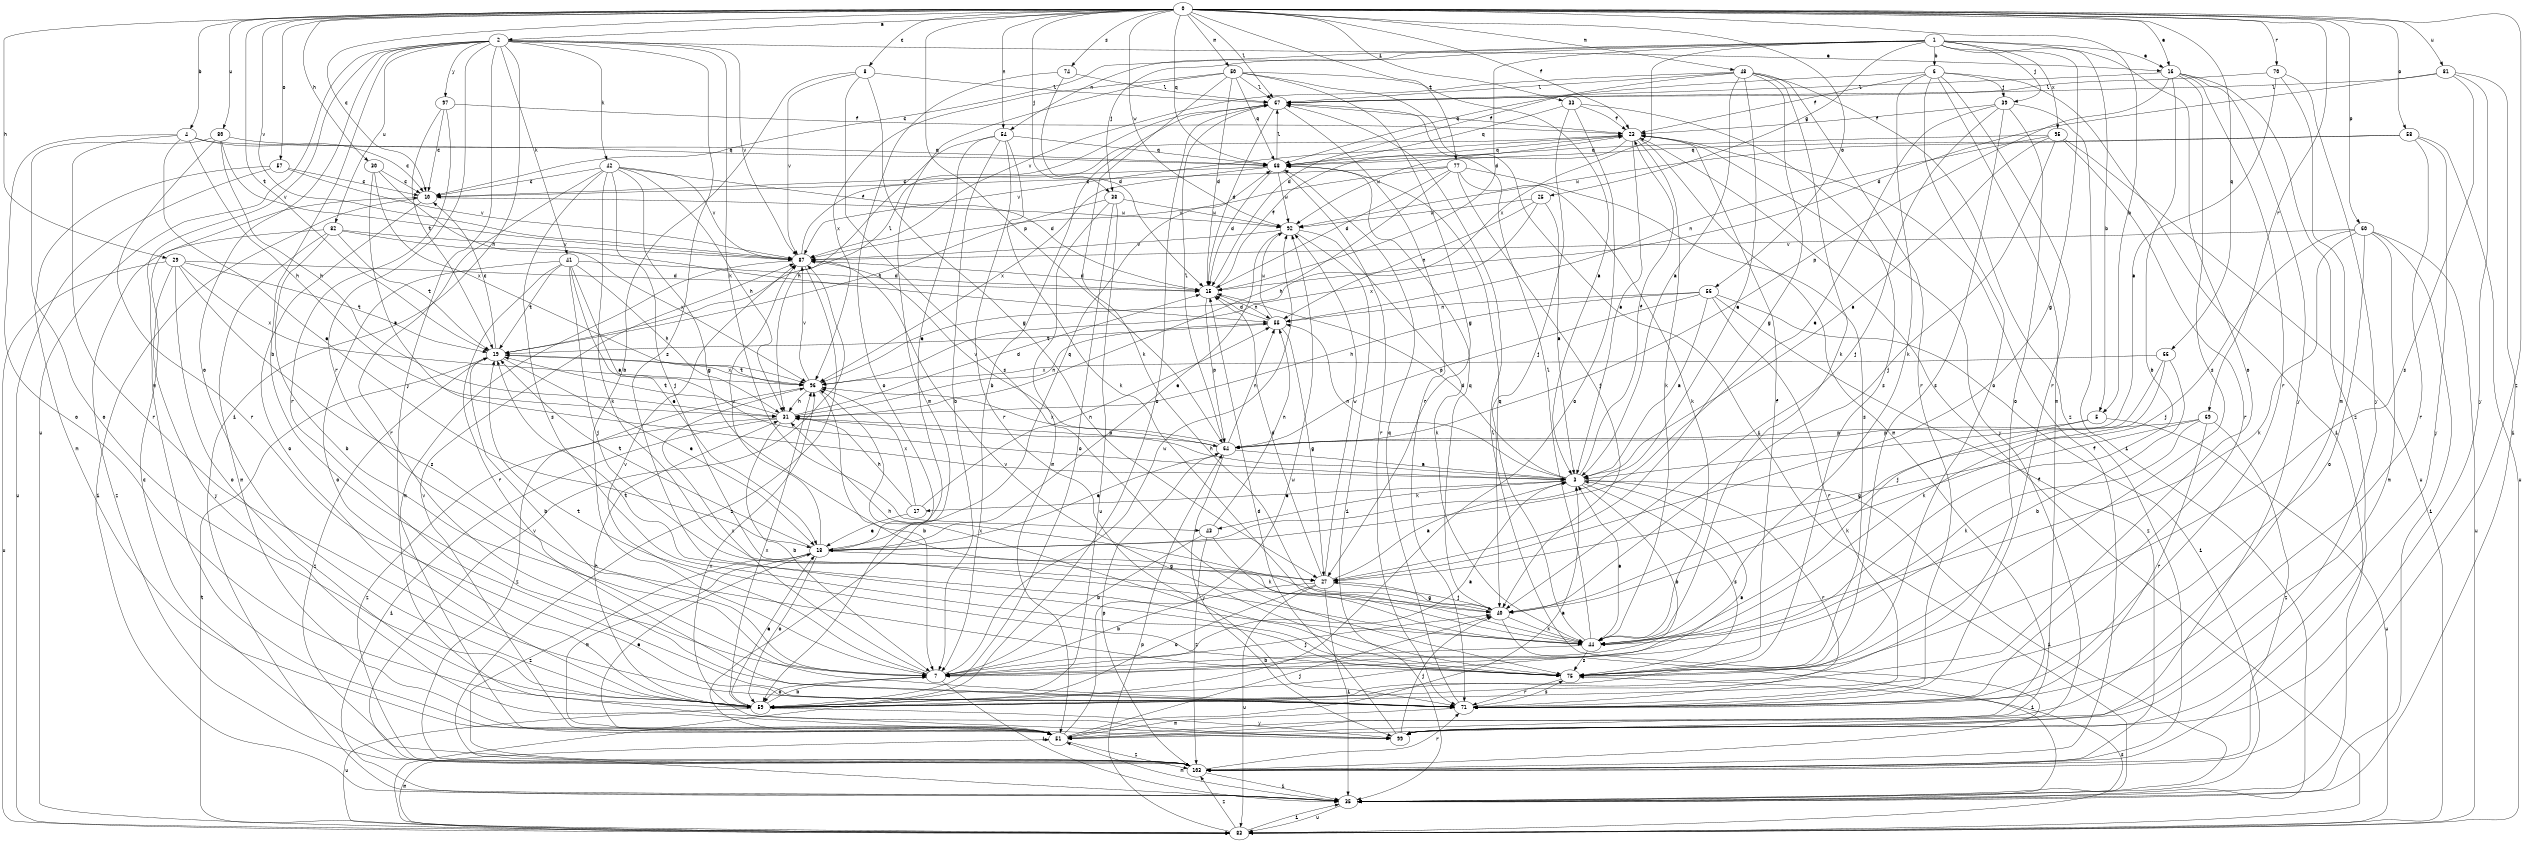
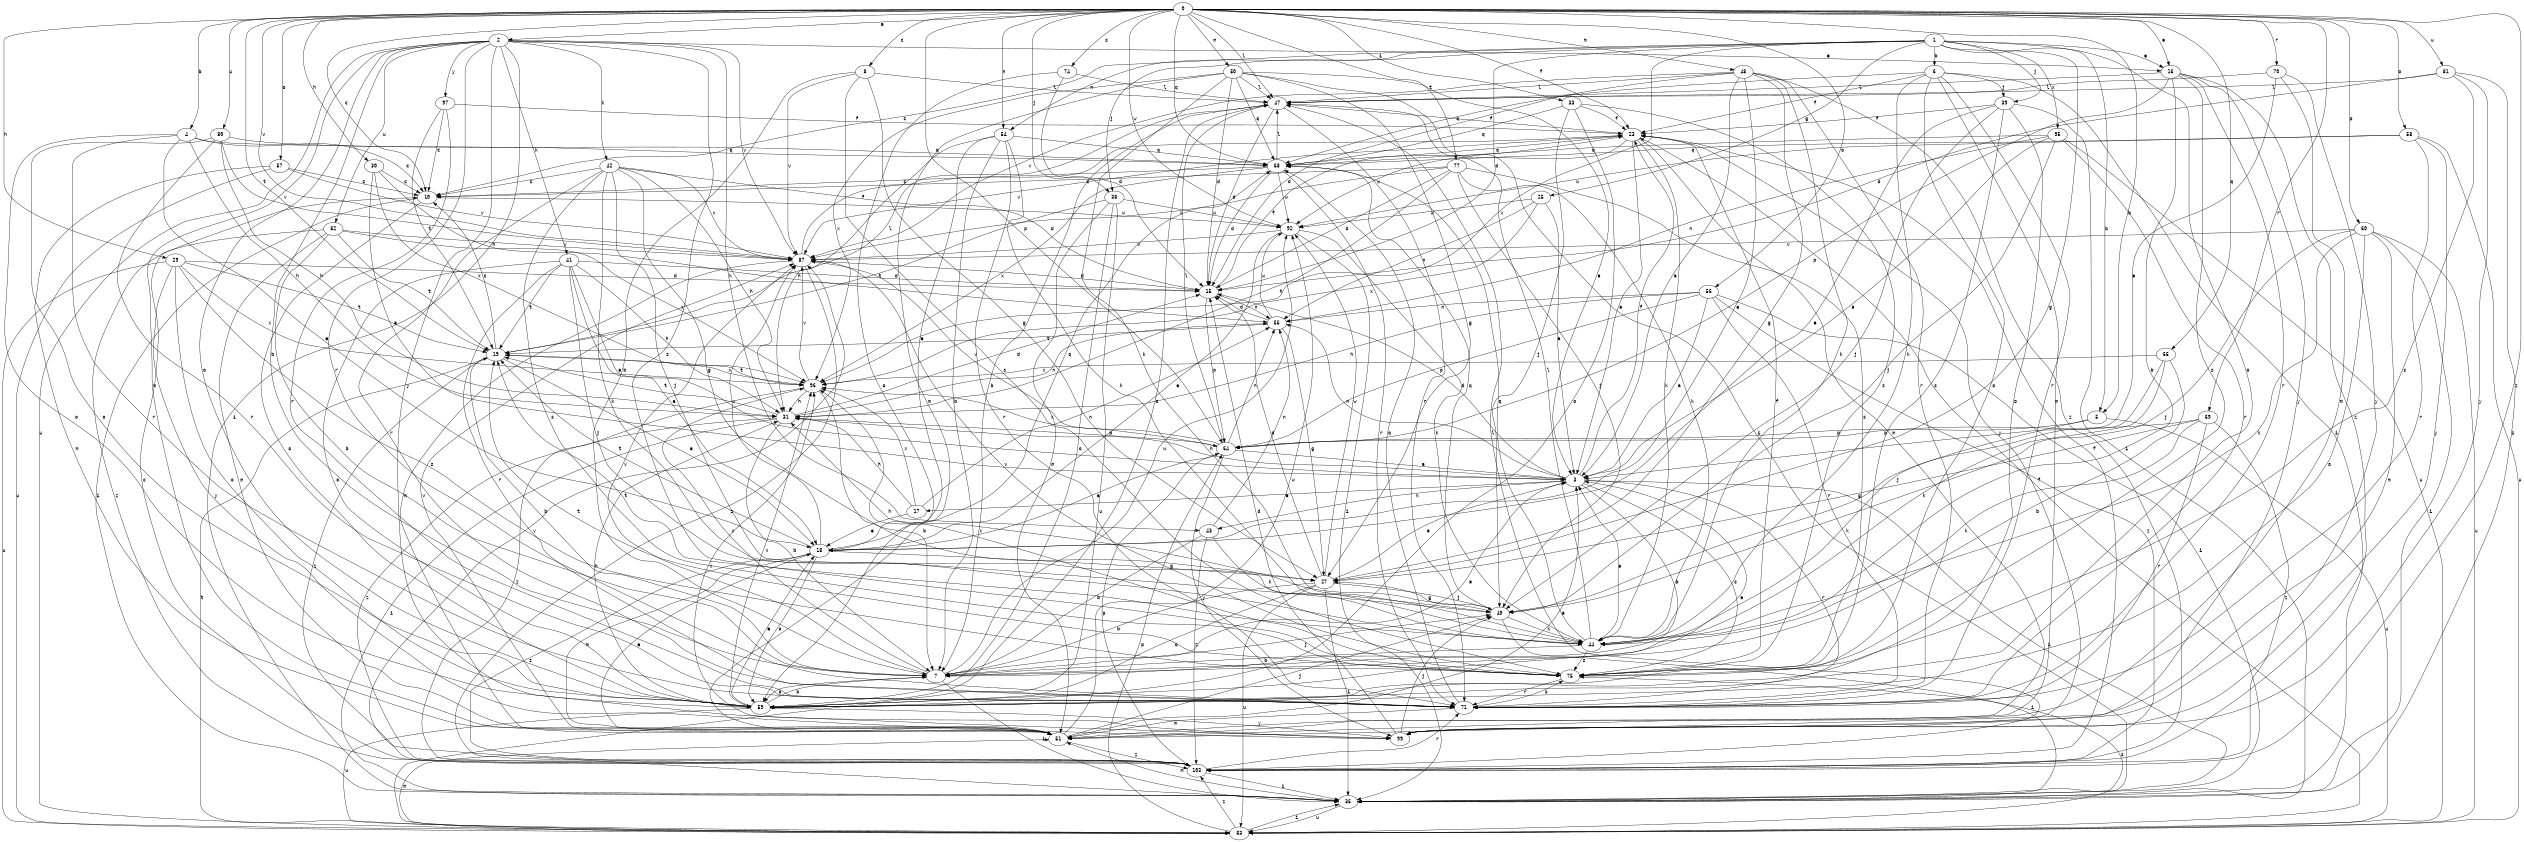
node "67": label "67" -> "47"
